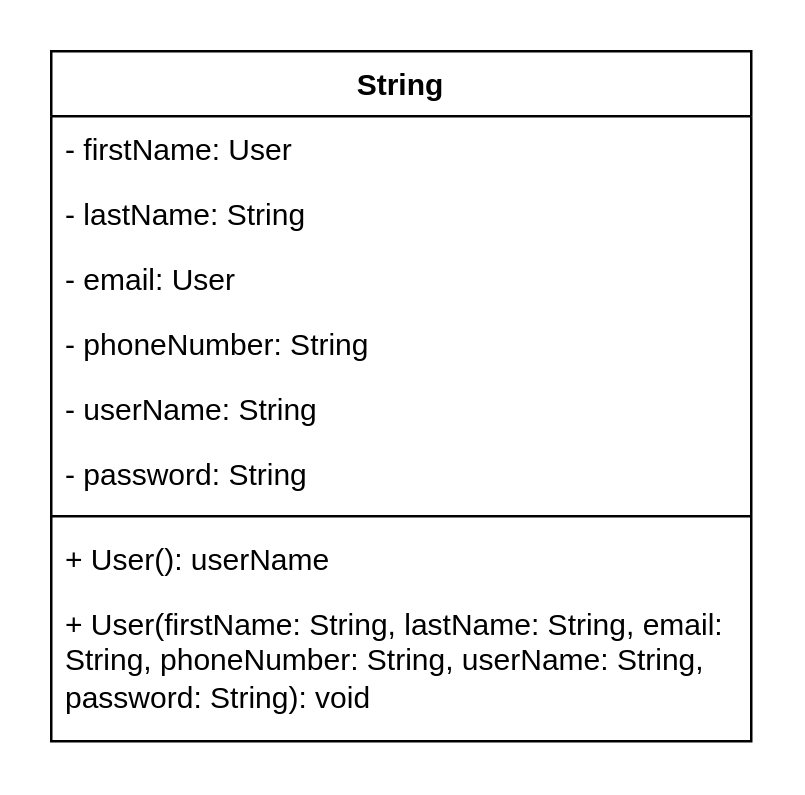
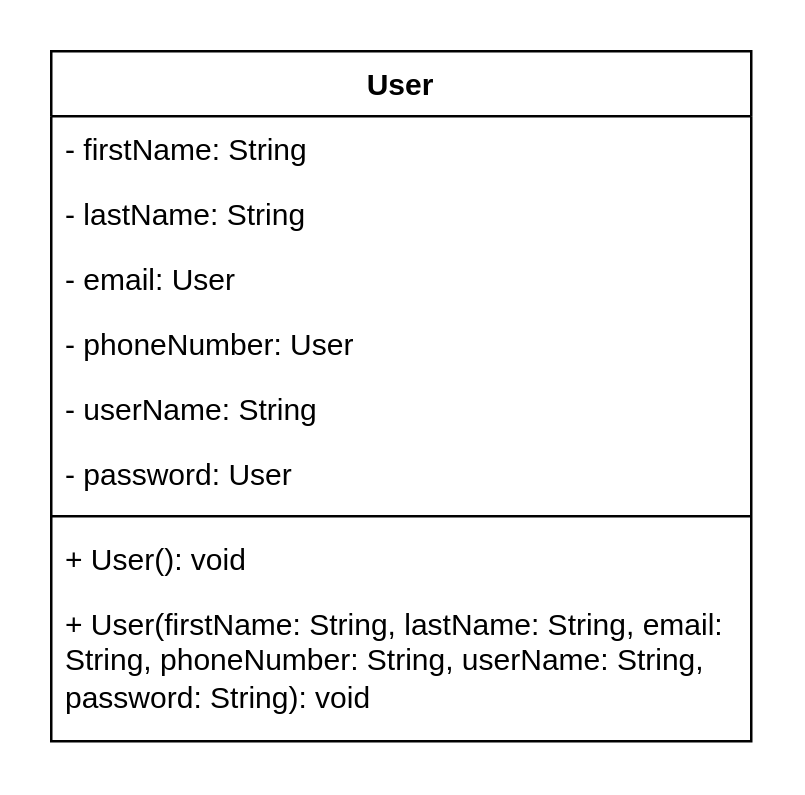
node "String": label "String" -> "User"
node "- firstName: User": label "- firstName: User" -> "- firstName: String"
node "- phoneNumber: String": label "- phoneNumber: String" -> "- phoneNumber: User"
node "- password: String": label "- password: String" -> "- password: User"
node "+ User(): userName": label "+ User(): userName" -> "+ User(): void"
